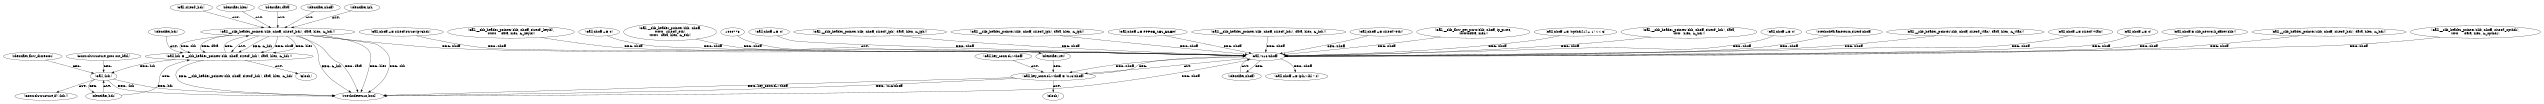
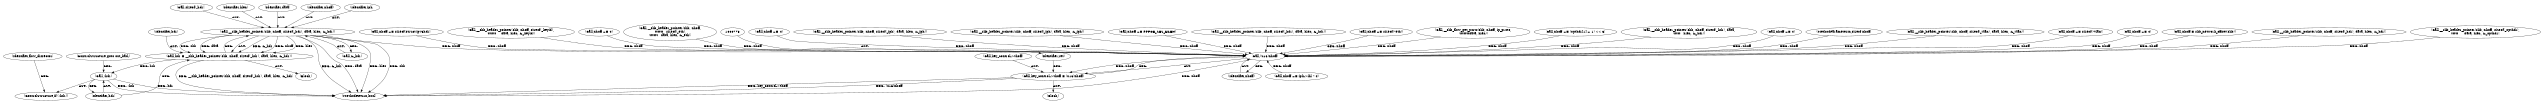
node "(Call,&_hdr)": added
edge "(Call,(u16)nhoff)" -> "(Call,nhoff += iph->ihl * 4)": reversed
edge "(Identifier,flow_dissector)" -> "(Call,!hdr)": now "(Identifier,flow_dissector)" -> "(ControlStructure,if (!hdr))"
